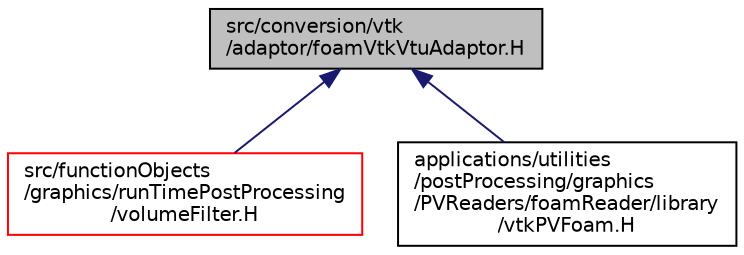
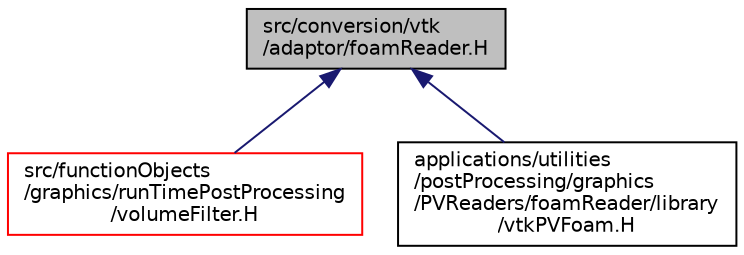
node "src/conversion/vtk /adaptor/foamVtkVtuAdaptor.H": label "src/conversion/vtk /adaptor/foamVtkVtuAdaptor.H" -> "src/conversion/vtk /adaptor/foamReader.H"
